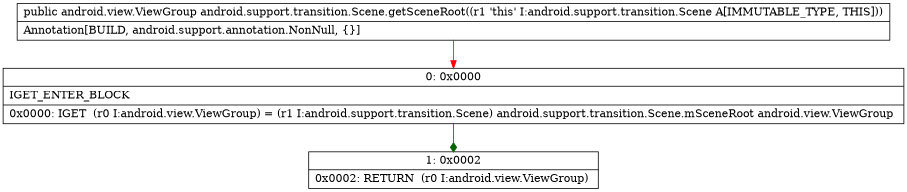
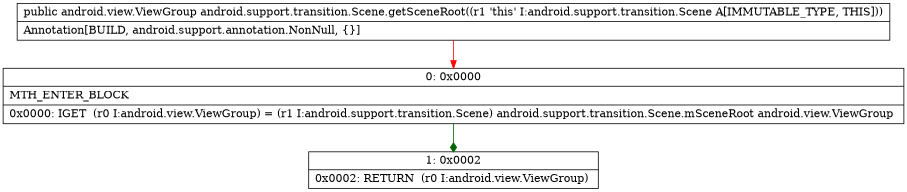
node "0: 0x0000": text "IGET_ENTER_BLOCK" -> "MTH_ENTER_BLOCK"
